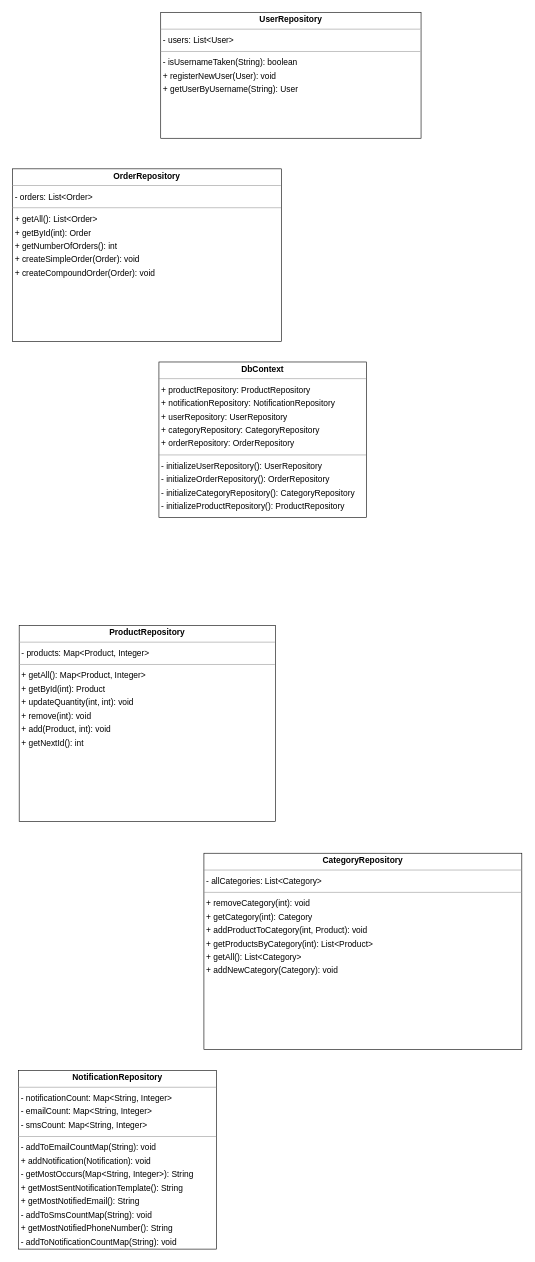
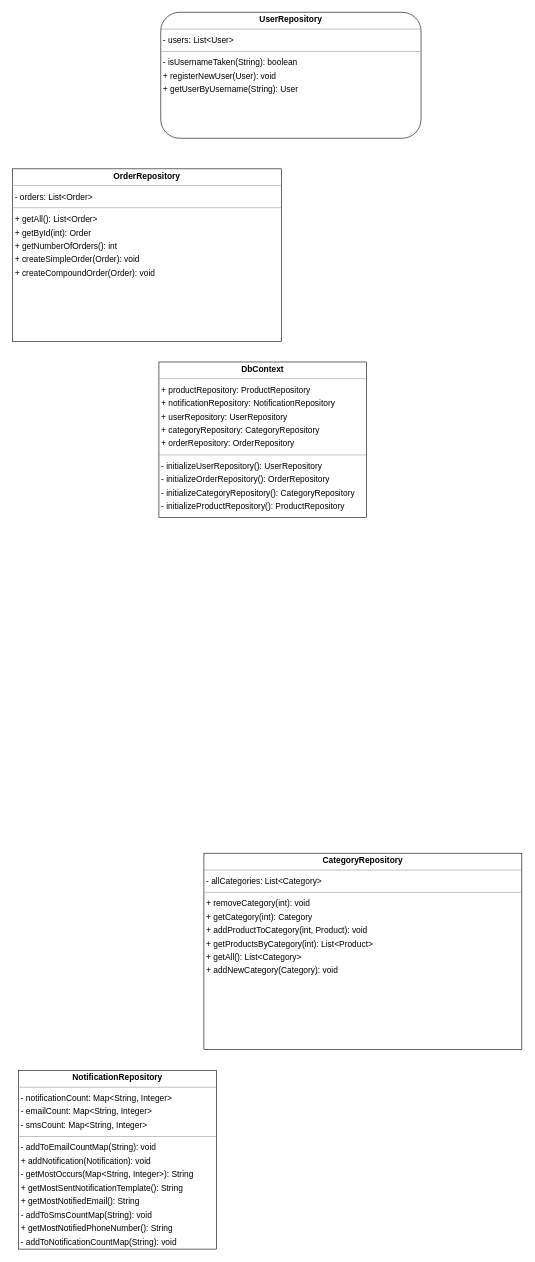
node "UserRepository - users: List<User> - isUsernameTaken(String): boolean + registerNewUser(User): void + getUserByUsername(String): User": shape rectangle -> rounded rectangle
node "ProductRepository - products: Map<Product, Integer> + getAll(): Map<Product, Integer> + getById(int): Product + updateQuantity(int, int): void + remove(int): void + add(Product, int): void + getNextId(): int": removed
